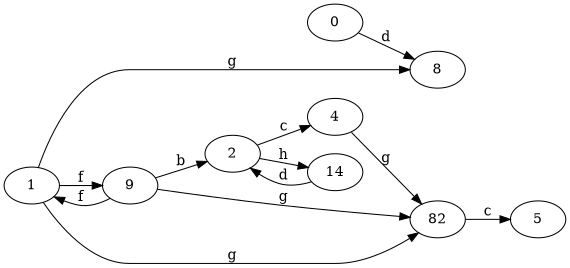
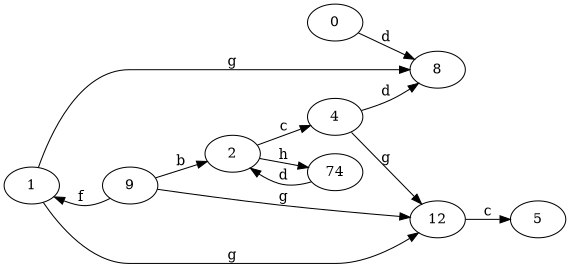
edge "4" -> "8": added, label "d"
node "14": label "14" -> "74"
edge "1" -> "9": removed, label "f"
node "82": label "82" -> "12"
